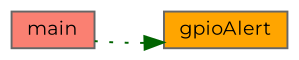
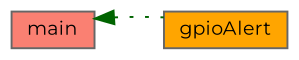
edge "main" -> "gpioAlert": reversed
